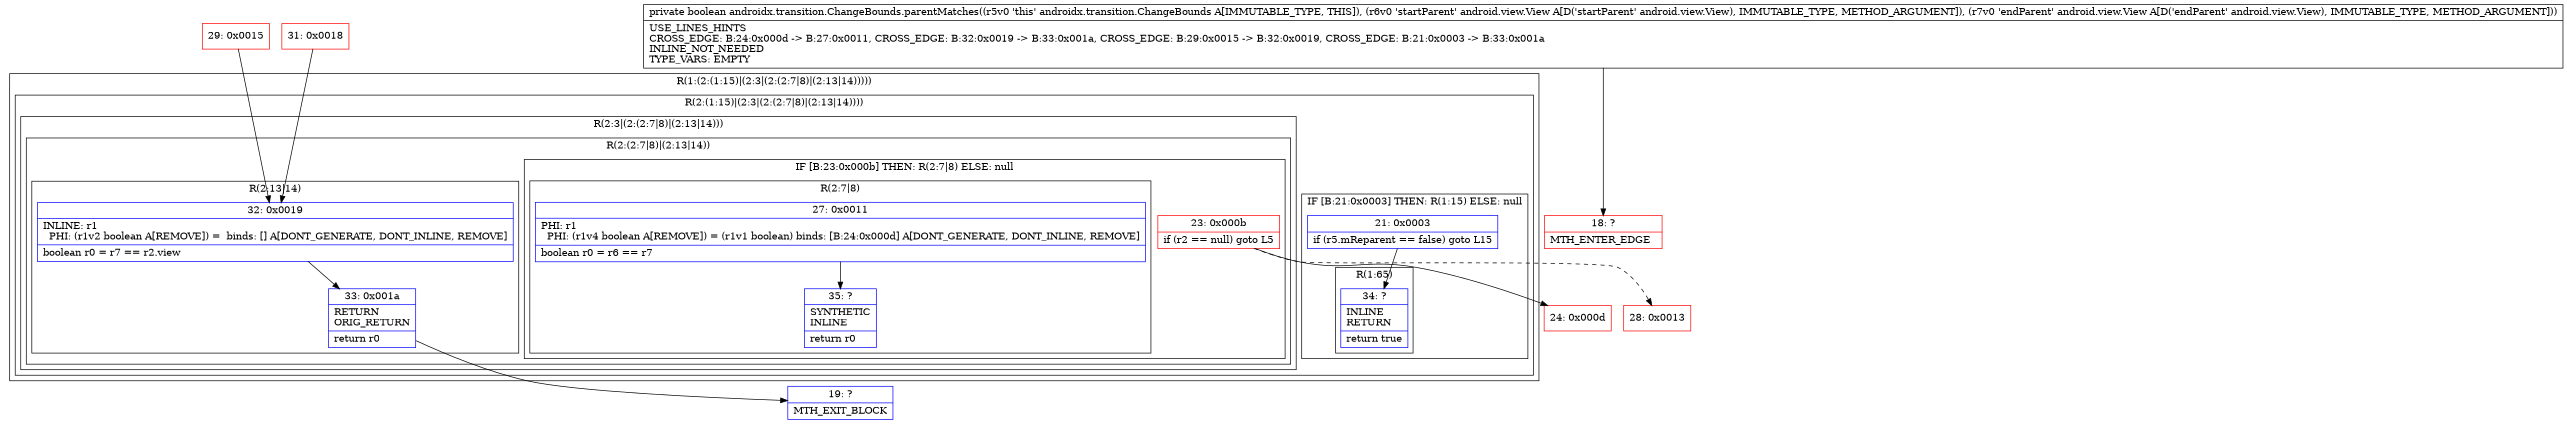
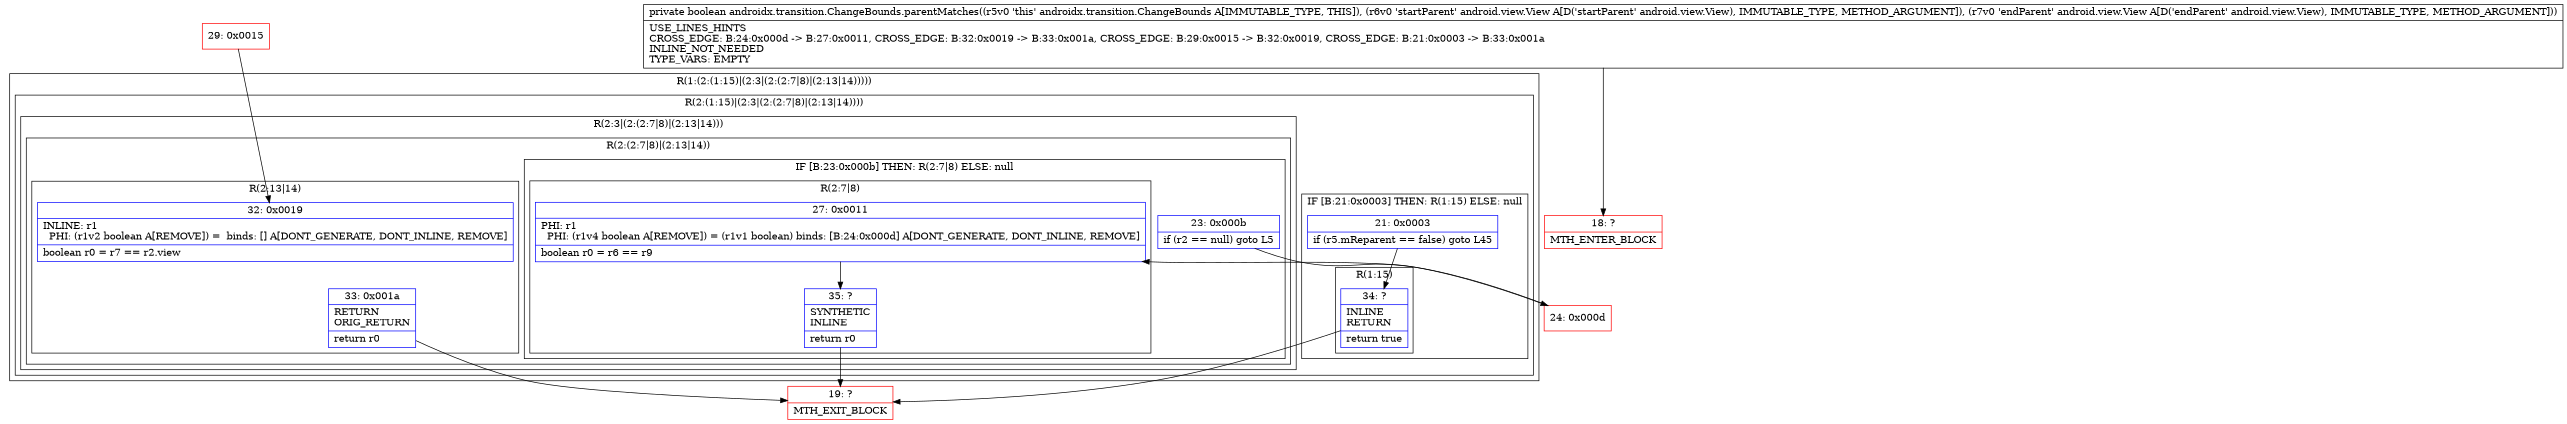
node "31: 0x0018": removed
node "23: 0x000b": color red -> blue
node "21: 0x0003": text "if (r5.mReparent == false) goto L15" -> "if (r5.mReparent == false) goto L45"
node "18: ?": text "MTH_ENTER_EDGE" -> "MTH_ENTER_BLOCK"
node "27: 0x0011": text "boolean r0 = r6 == r7" -> "boolean r0 = r6 == r9"
edge "24: 0x000d" -> "27: 0x0011": added
edge "32: 0x0019" -> "33: 0x001a": removed
cluster "R(1:65)": label "R(1:65)" -> "R(1:15)"
node "28: 0x0013": removed
edge "35: ?" -> "19: ?": added
edge "34: ?" -> "19: ?": added
node "19: ?": color blue -> red
